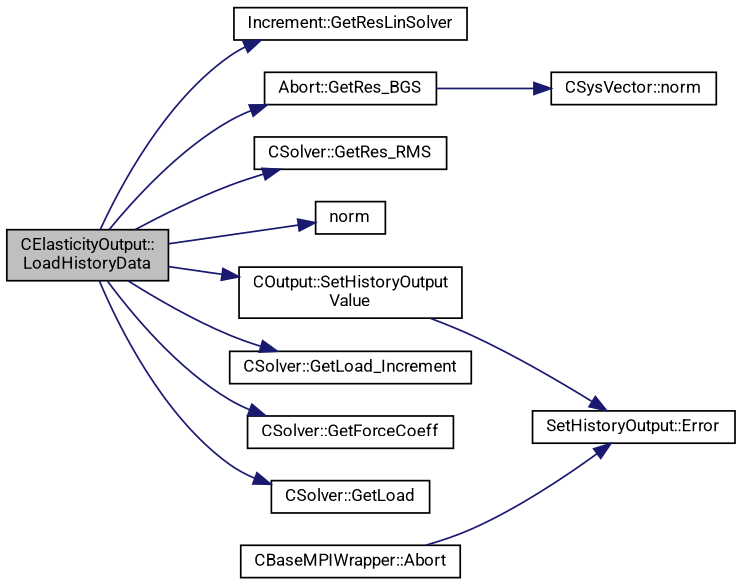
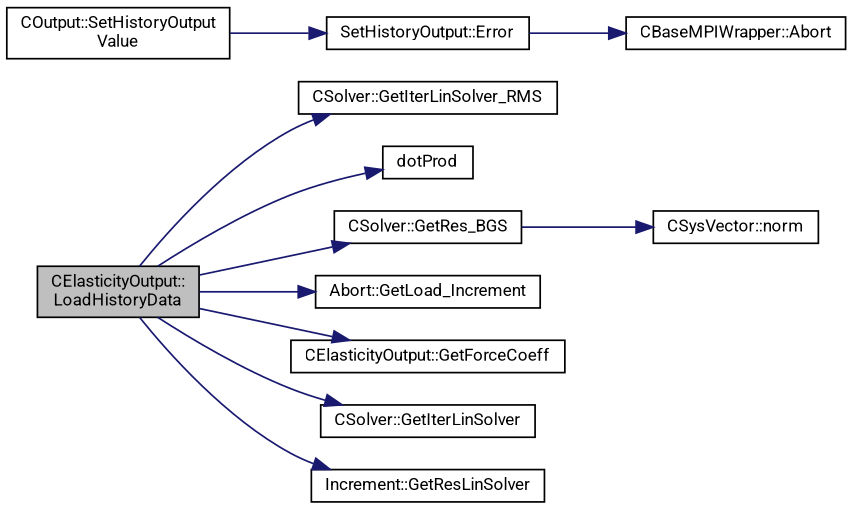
node "Abort::GetRes_BGS": label "Abort::GetRes_BGS" -> "CSolver::GetRes_BGS"
node "CSolver::GetRes_RMS": label "CSolver::GetRes_RMS" -> "CSolver::GetIterLinSolver_RMS"
node "norm": label "norm" -> "dotProd"
edge "CElasticityOutput:: LoadHistoryData" -> "COutput::SetHistoryOutput Value": removed
node "CSolver::GetLoad_Increment": label "CSolver::GetLoad_Increment" -> "Abort::GetLoad_Increment"
node "CSolver::GetForceCoeff": label "CSolver::GetForceCoeff" -> "CElasticityOutput::GetForceCoeff"
node "CSolver::GetLoad": label "CSolver::GetLoad" -> "CSolver::GetIterLinSolver"
edge "CBaseMPIWrapper::Abort" -> "SetHistoryOutput::Error": reversed
